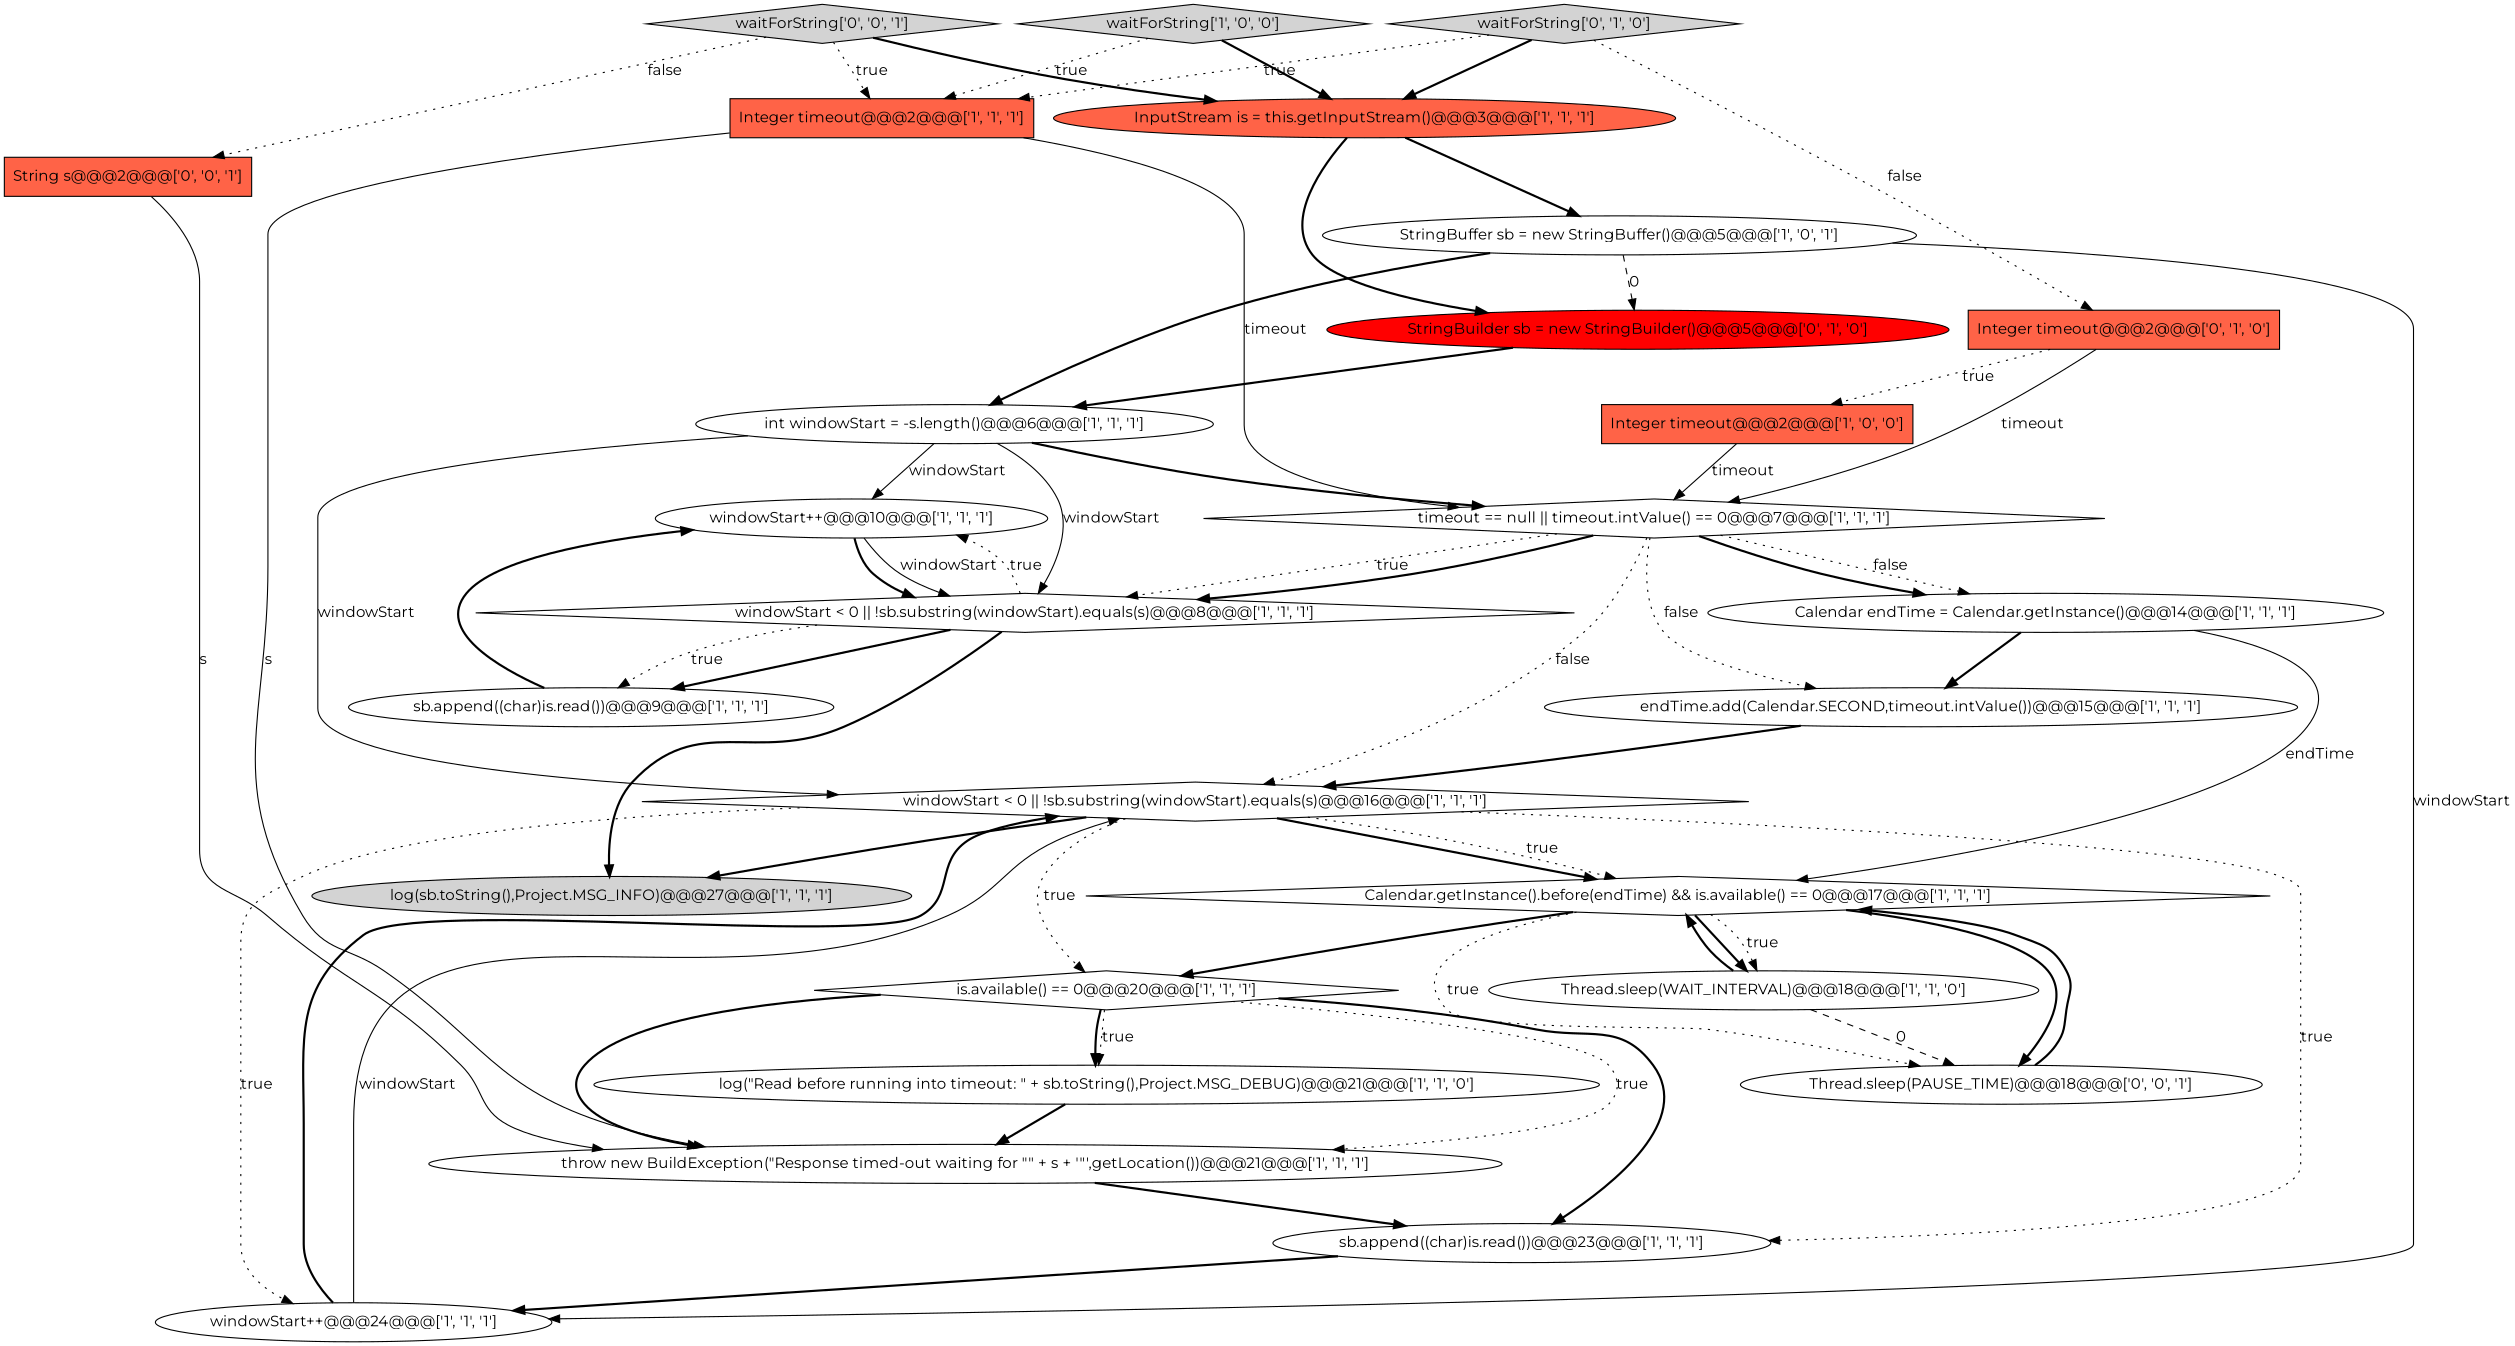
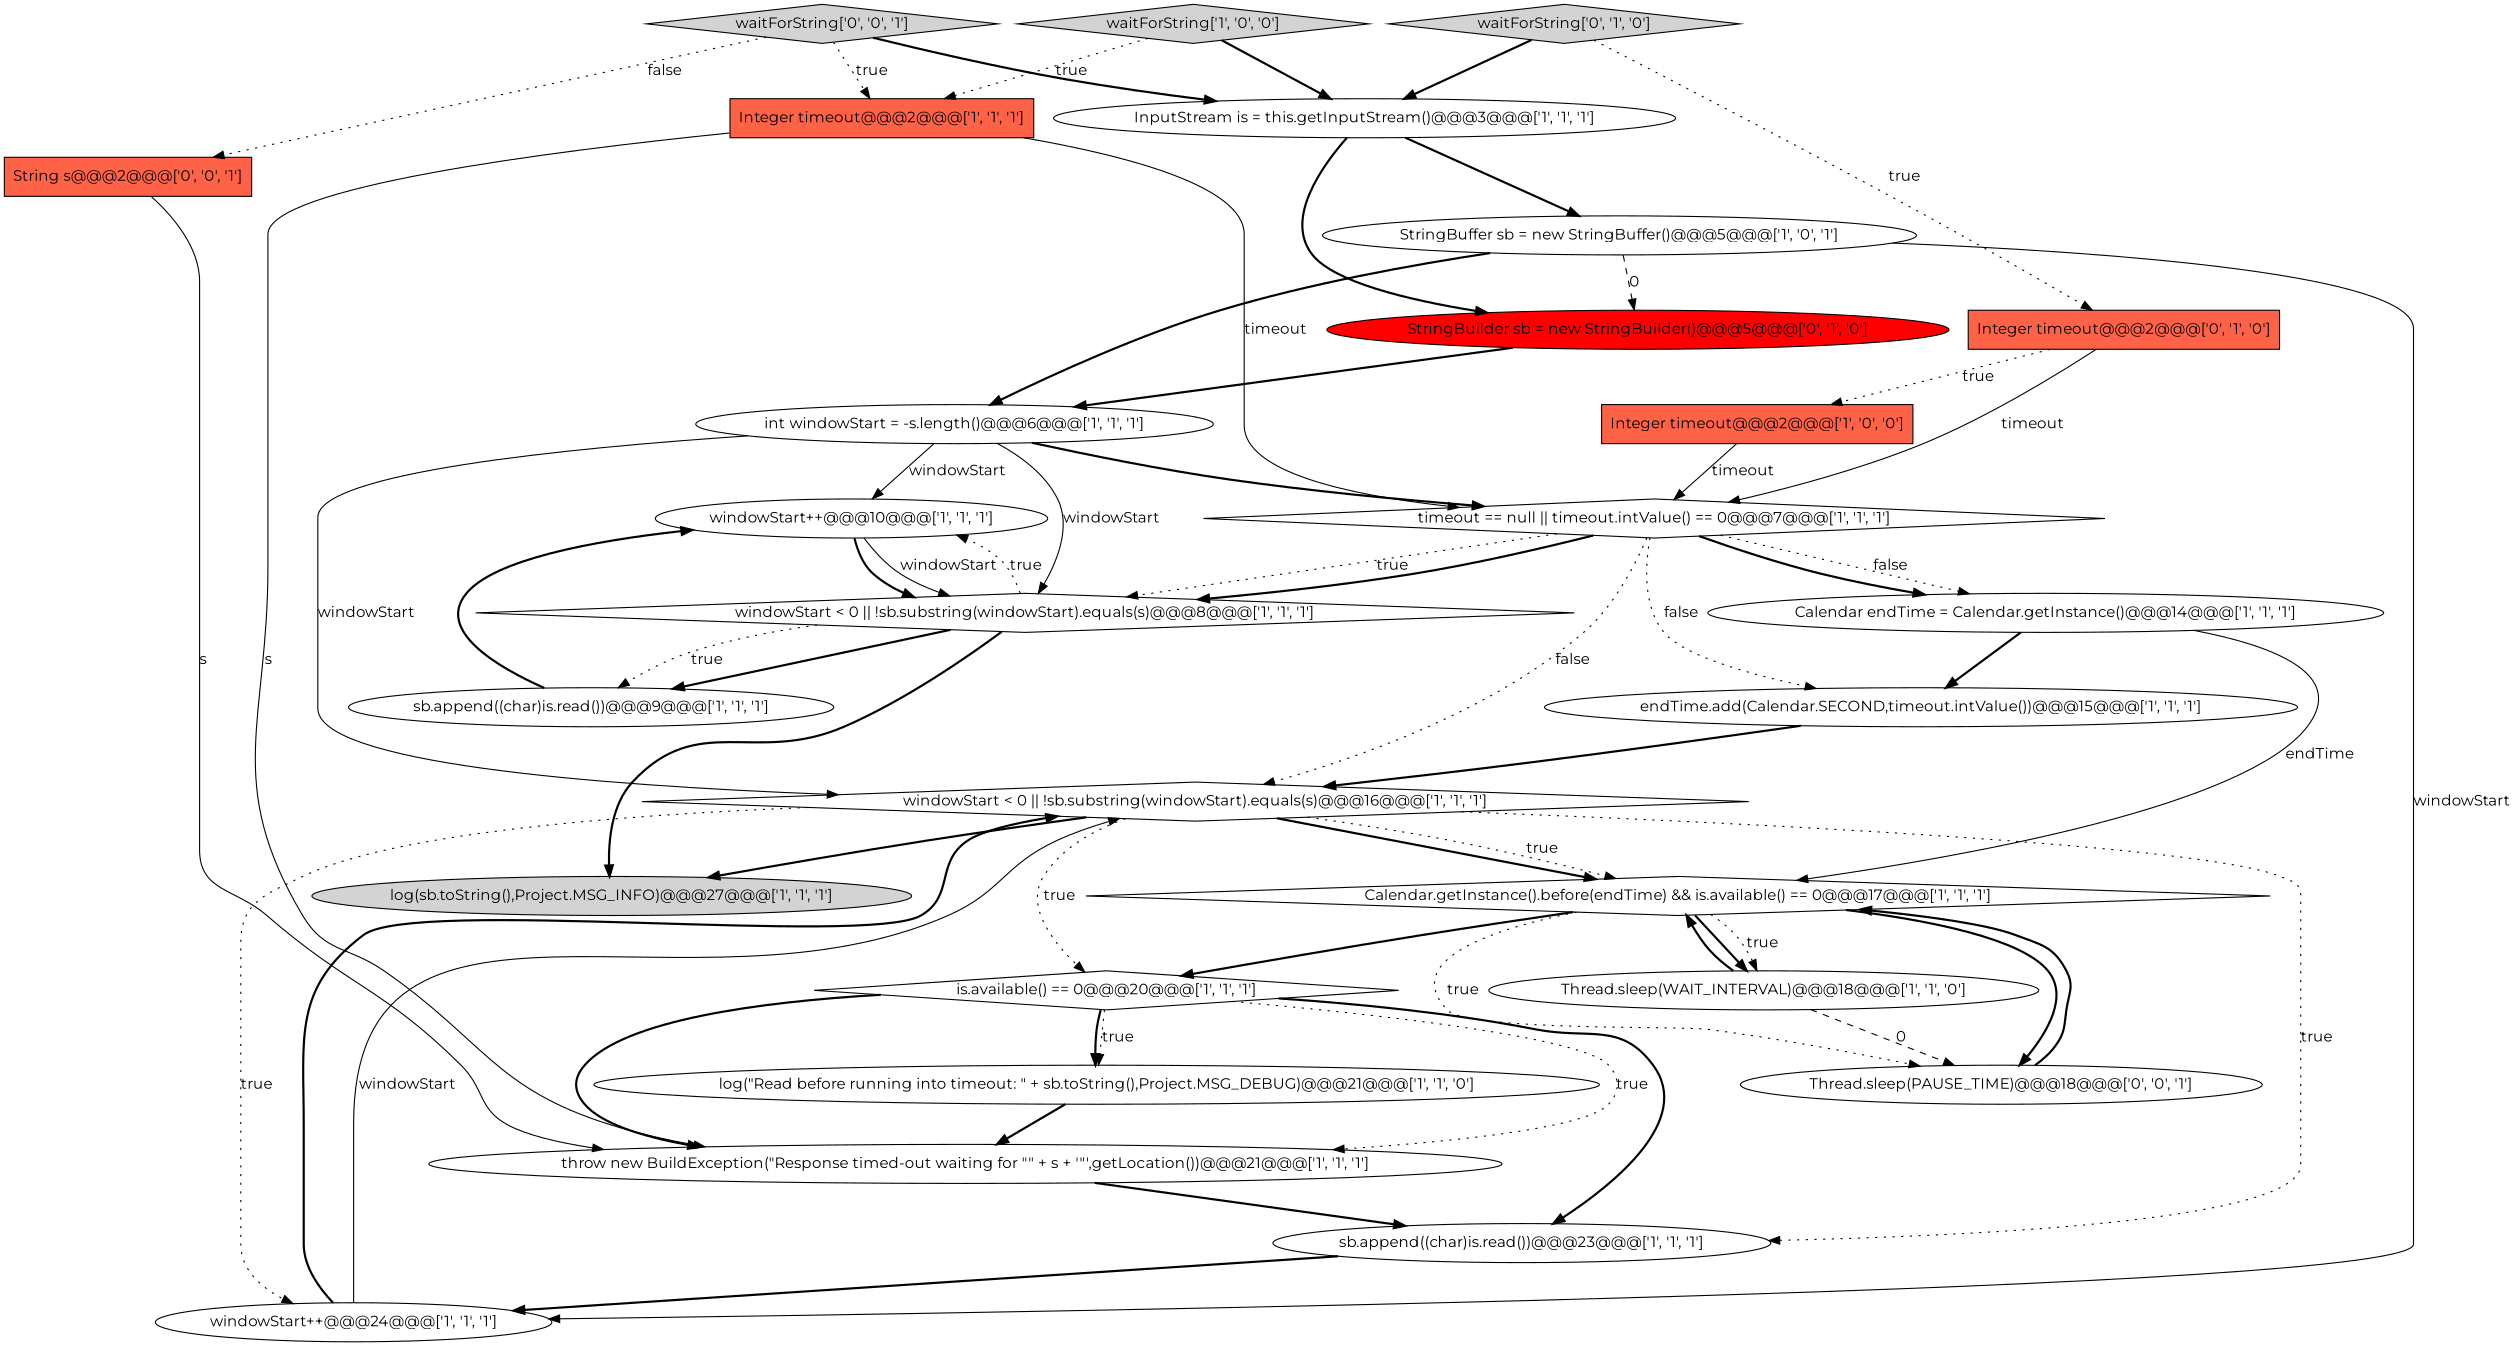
edge "waitForString['0', '1', '0']" -> "Integer timeout@@@2@@@['1', '1', '1']": removed, label "true"
node "InputStream is = this.getInputStream()@@@3@@@['1', '1', '1']": fillcolor tomato -> white
edge "waitForString['0', '1', '0']" -> "Integer timeout@@@2@@@['0', '1', '0']": label "false" -> "true"
